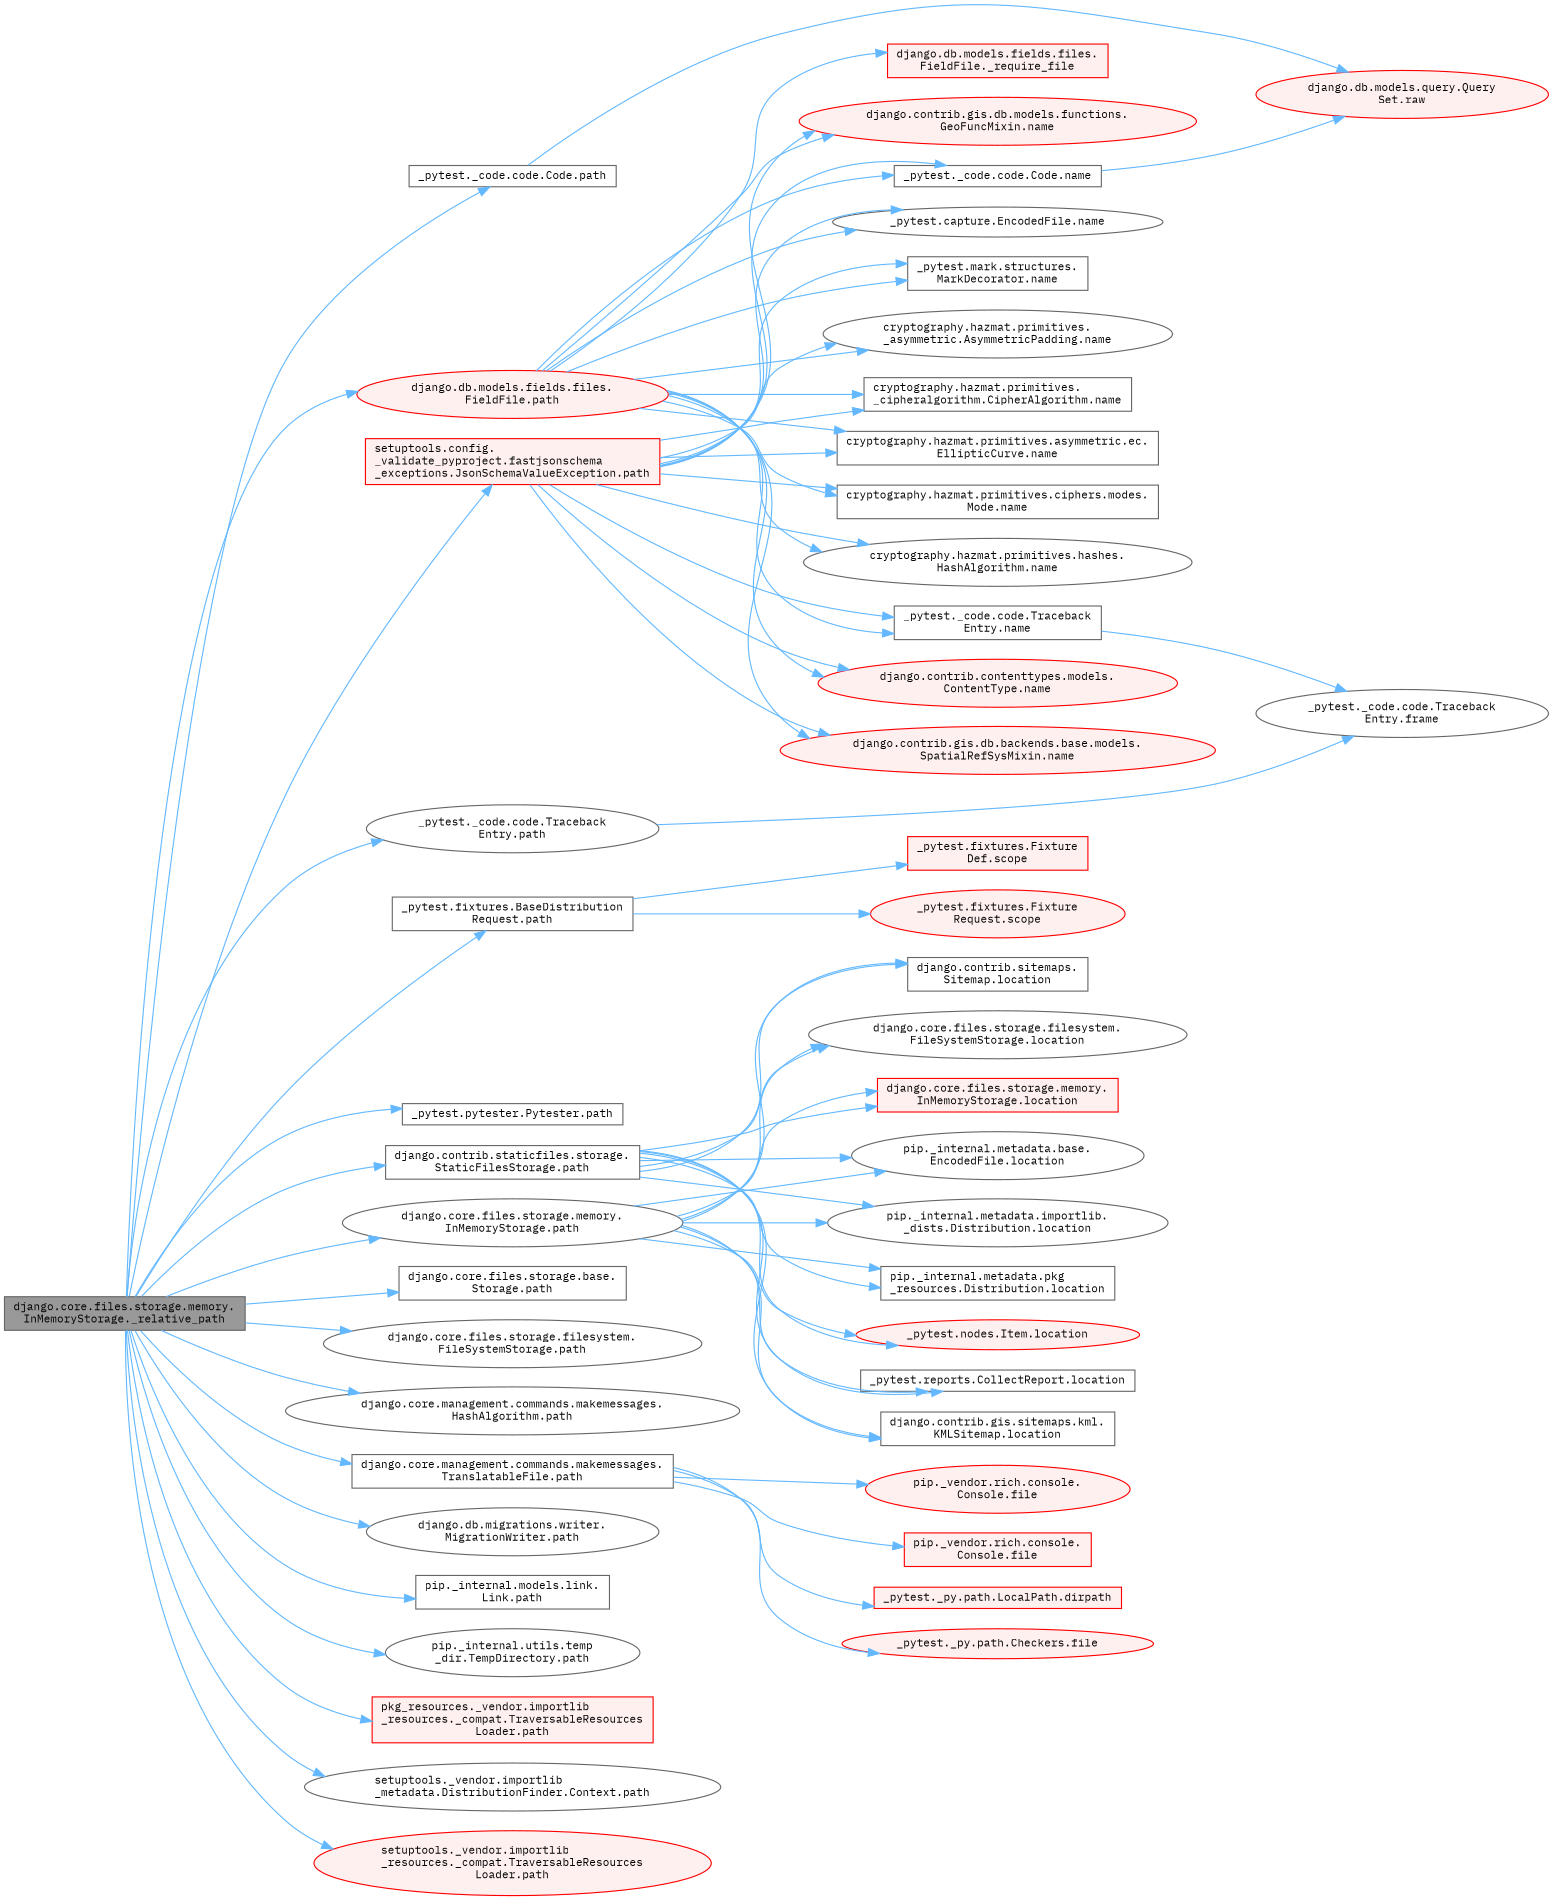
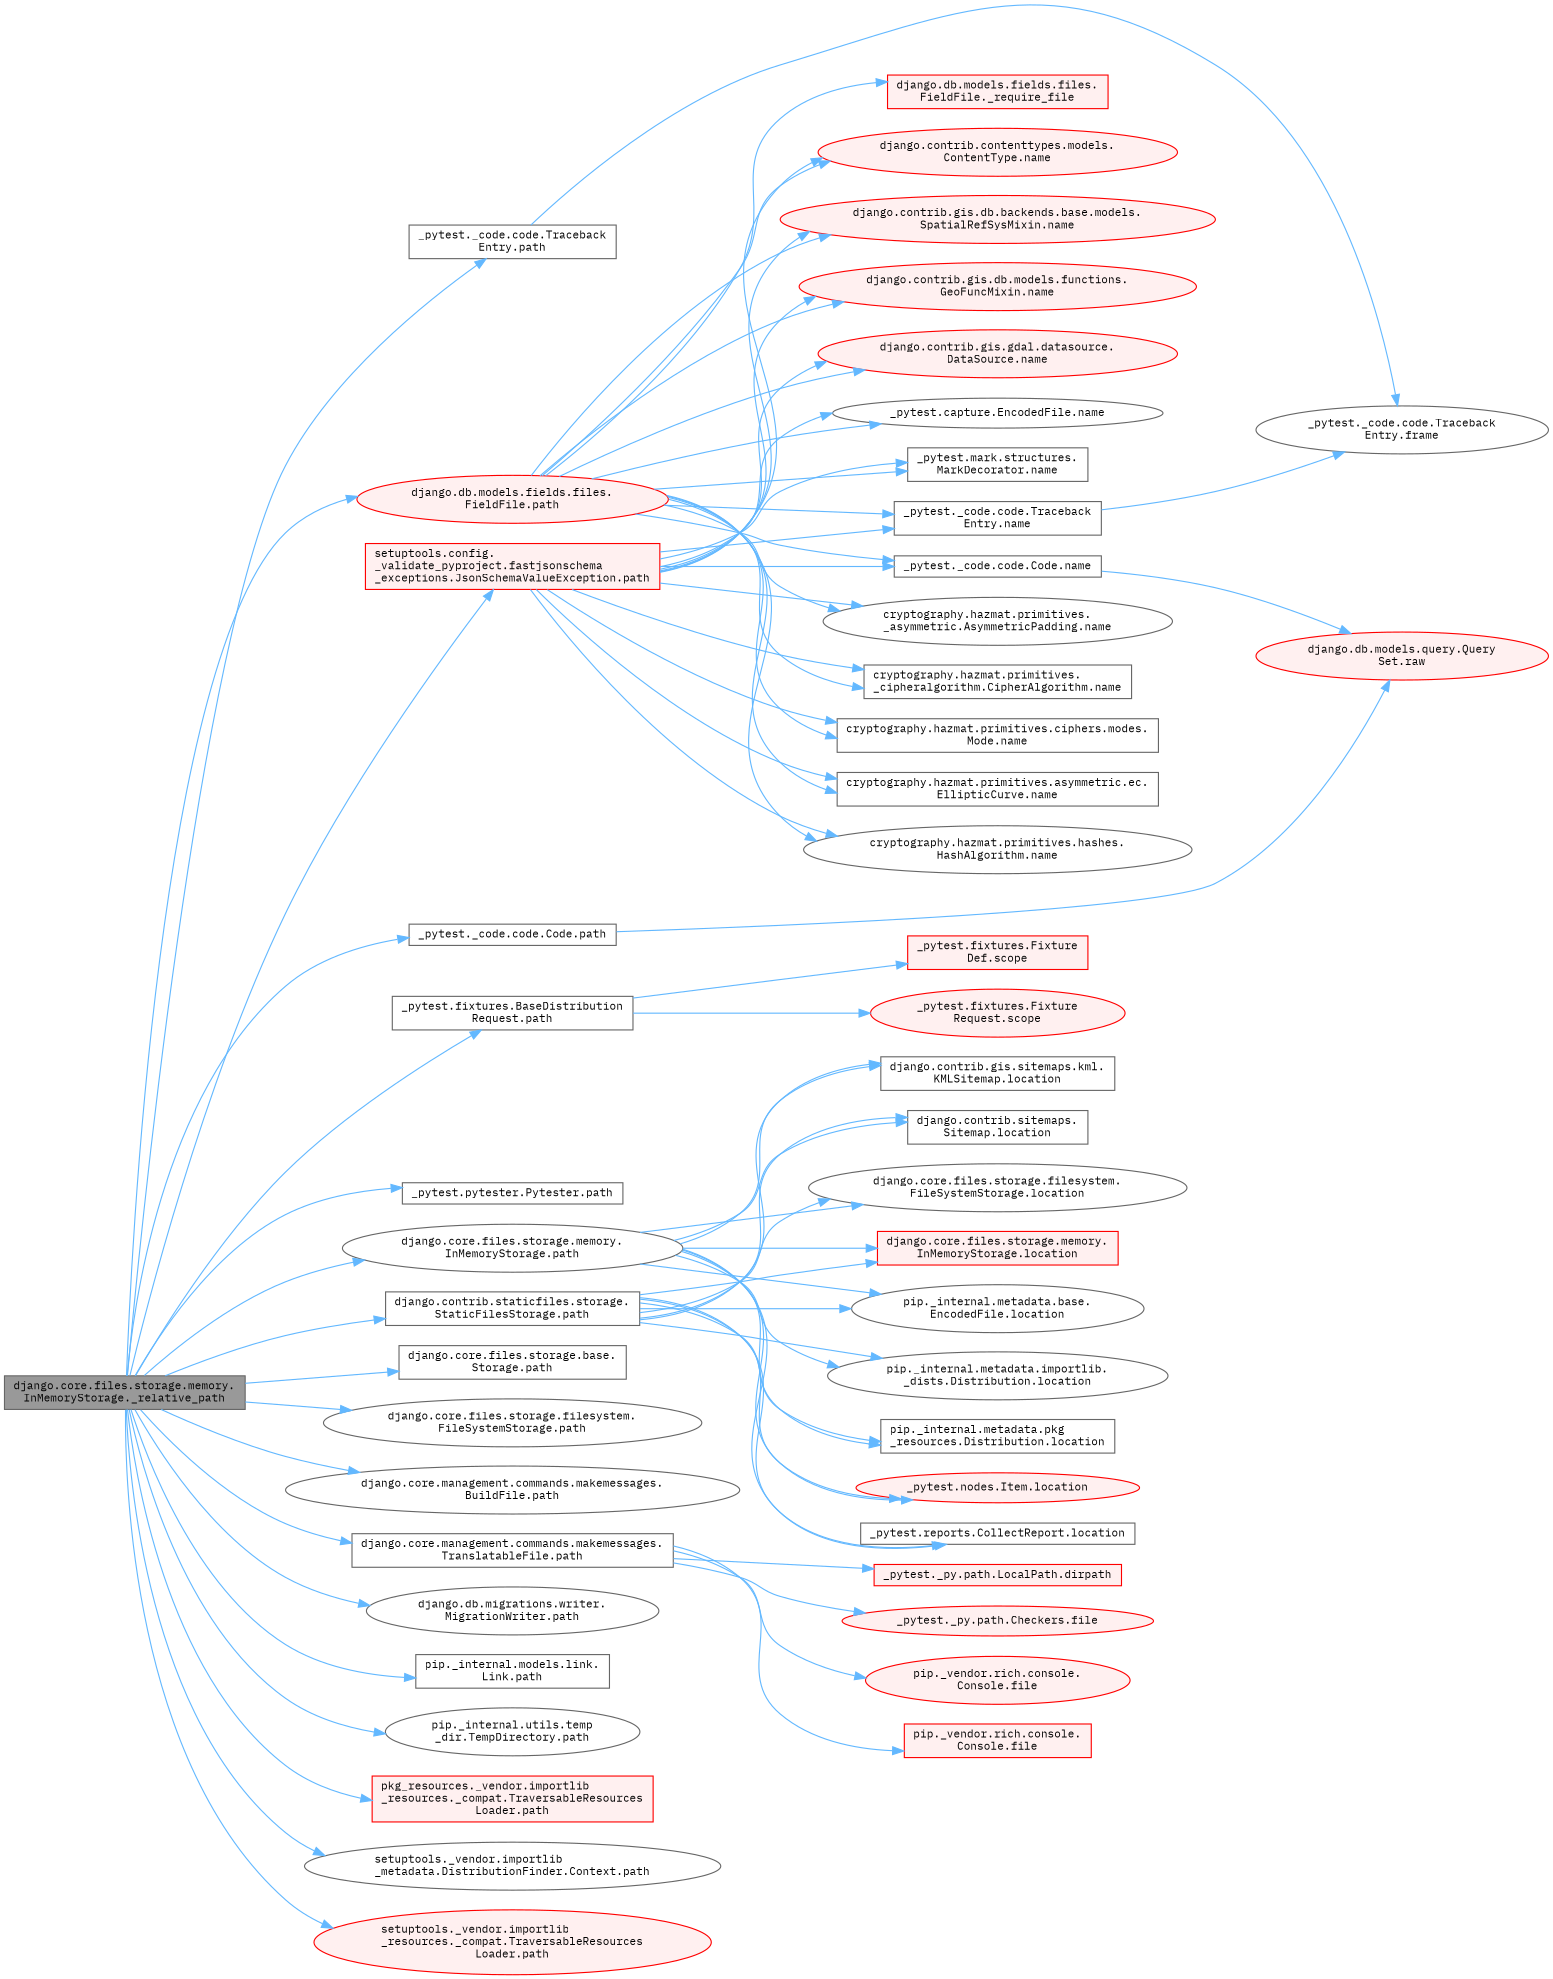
node "django.contrib.gis.gdal.datasource. DataSource.name": added
node "_pytest._code.code.Traceback Entry.path": shape ellipse -> box
node "django.core.management.commands.makemessages. HashAlgorithm.path": label "django.core.management.commands.makemessages. HashAlgorithm.path" -> "django.core.management.commands.makemessages. BuildFile.path"
